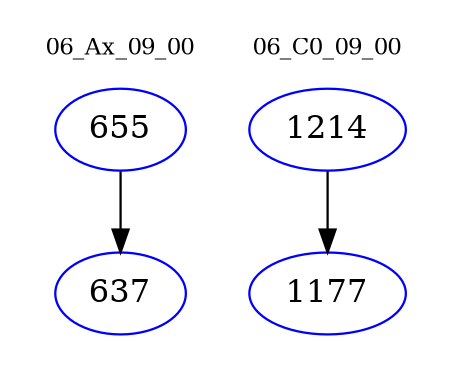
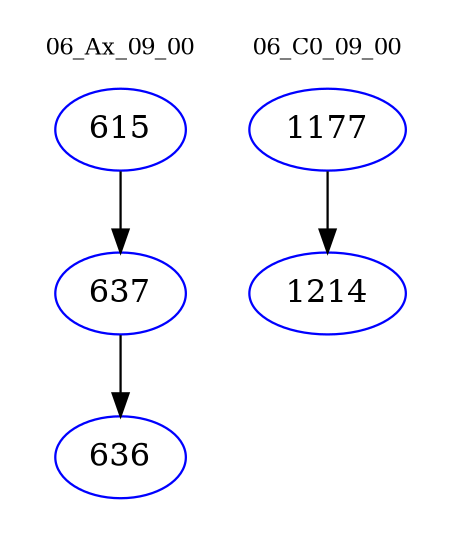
node "655": label "655" -> "615"
edge "1214" -> "1177": reversed
node "636": added
